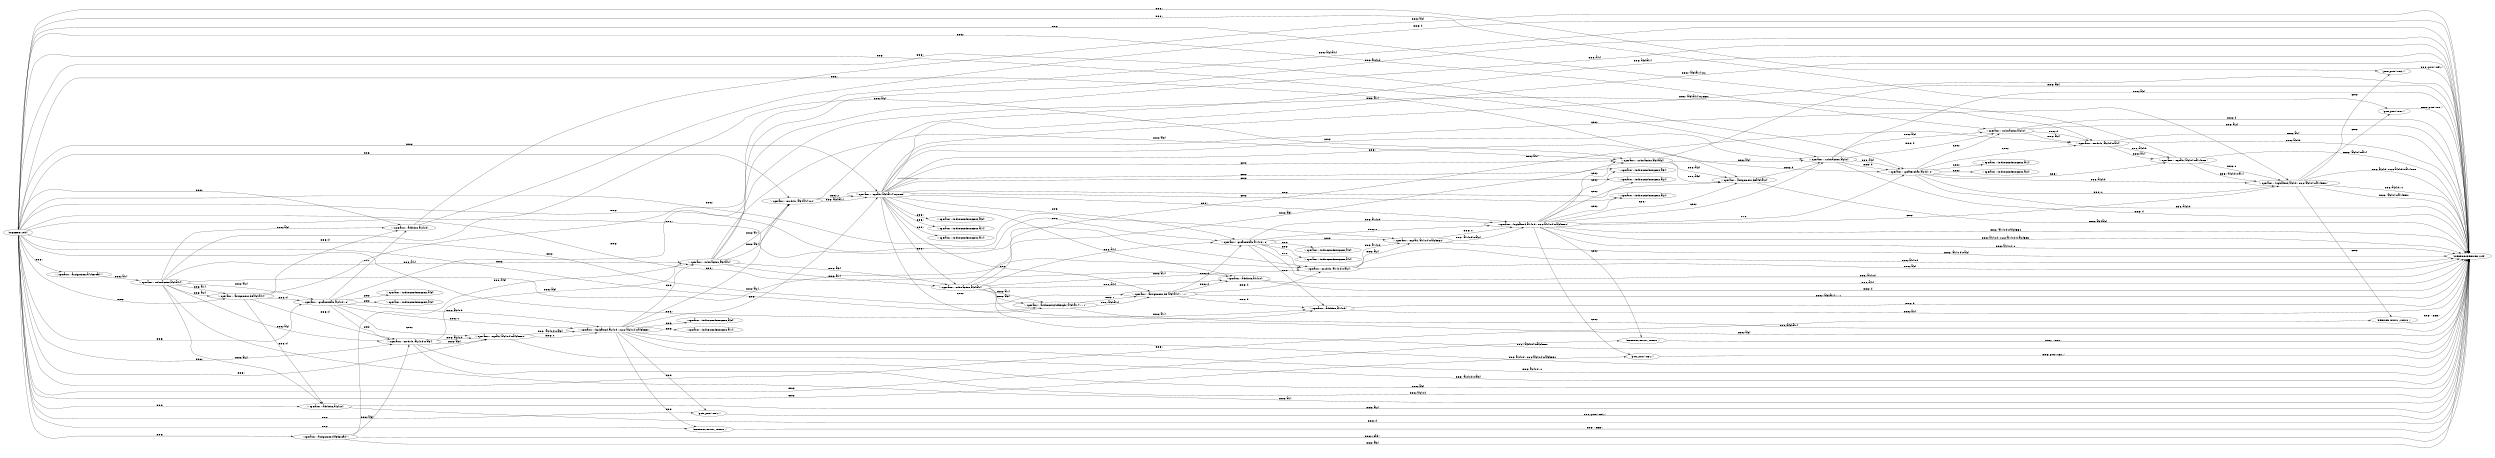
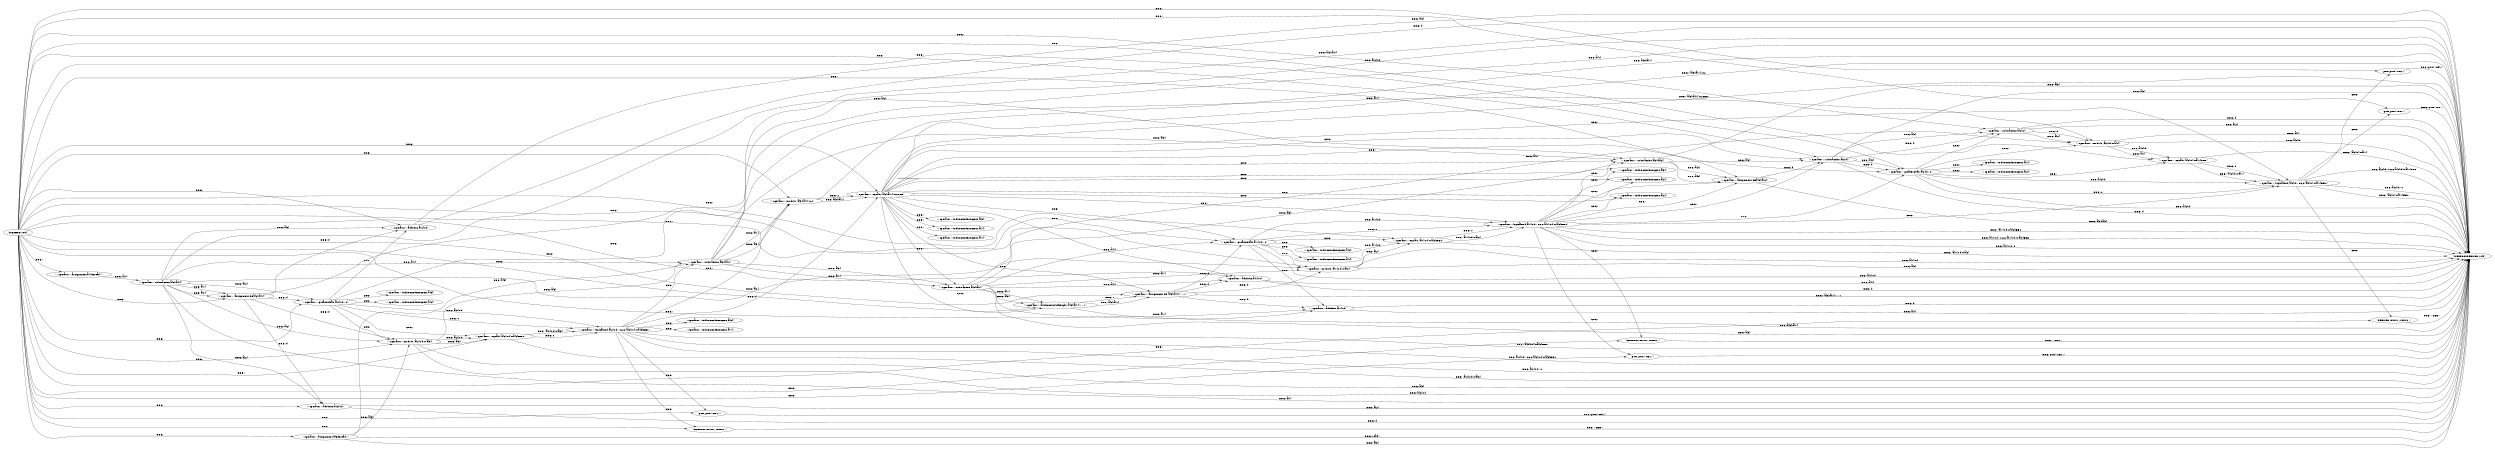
edge "(<operator>.equals,(a[2]-d)%a[1]==0)" -> "(METHOD,void)": reversed
edge "(<operator>.logicalAnd,a[2]+d>0&&(a[2]+d)%a[3]==0)" -> "(<operator>.equals,(a[3]-a[1])%2==0)": label "CDG: " -> "DDG: d"
